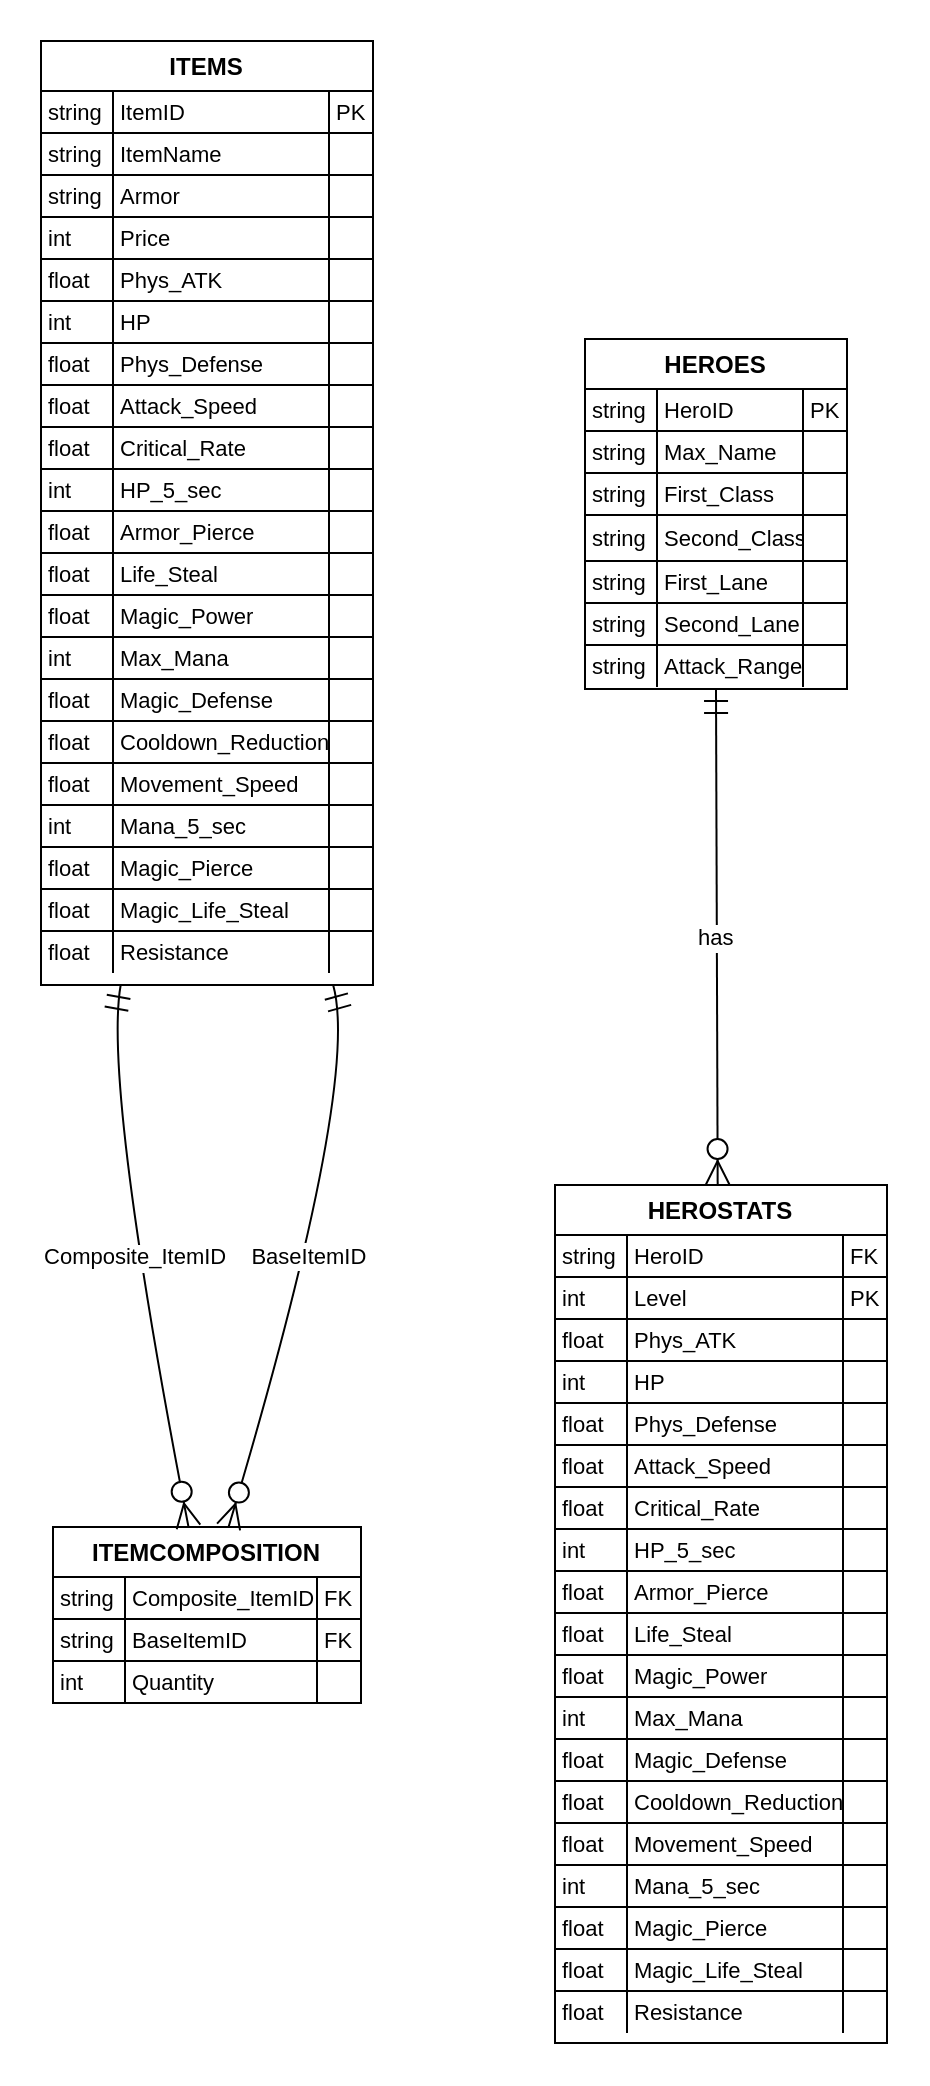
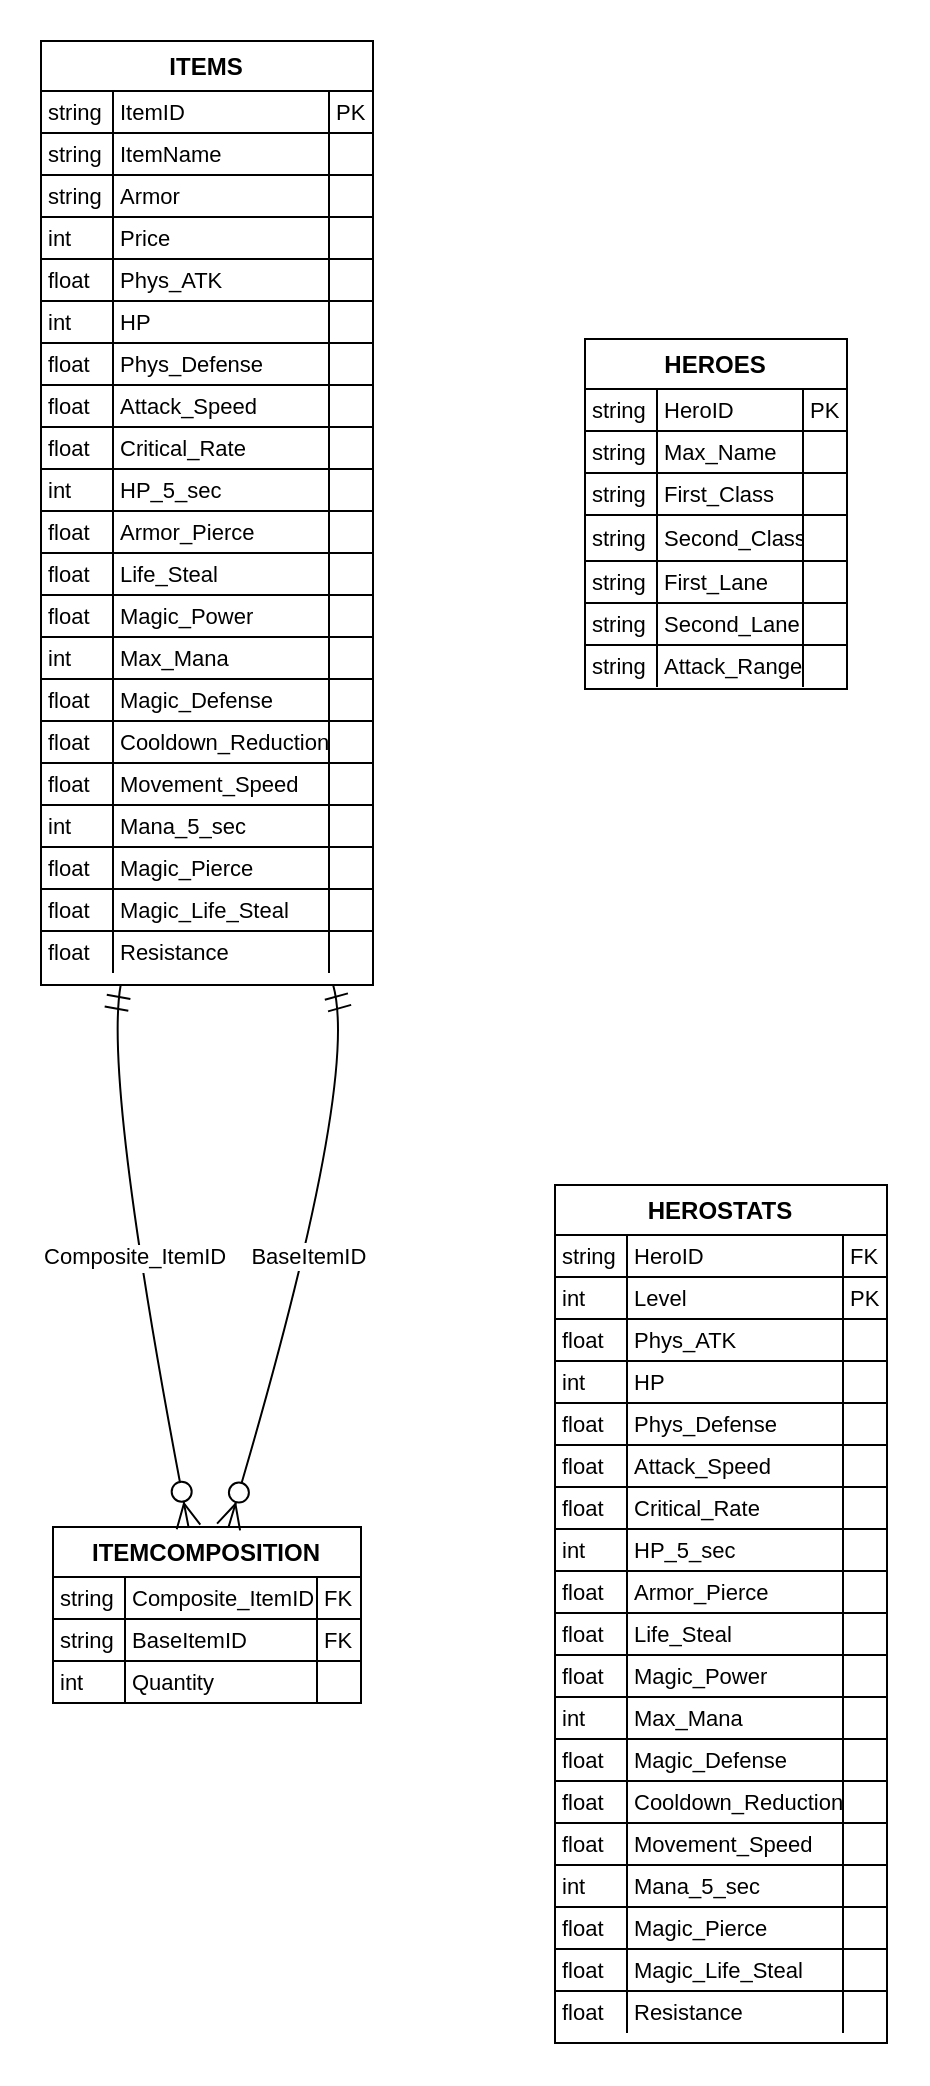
edge "HEROES" -- "HEROSTATS": removed, label "has"
